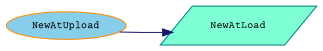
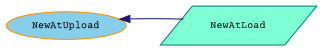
edge "NewAtUpload" -> "NewAtLoad": reversed
